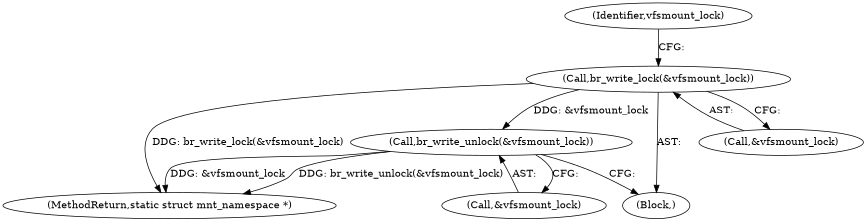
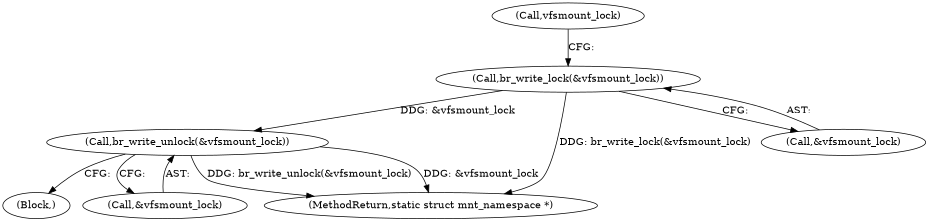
node "(Identifier,vfsmount_lock)": label "(Identifier,vfsmount_lock)" -> "(Call,vfsmount_lock)"
edge "(Call,br_write_lock(&vfsmount_lock))" -> "(Block,)": removed, label "AST:"
